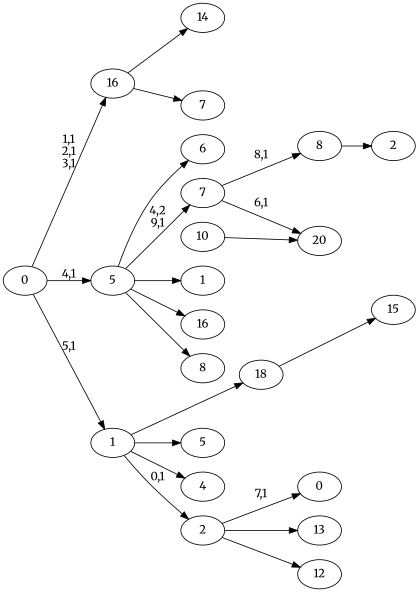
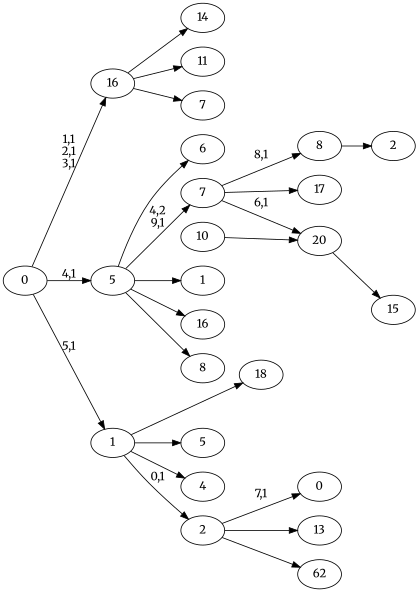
node "11": added
node "17": added
edge "18" -> "15": now "20" -> "15"
node "12": label "12" -> "62"
